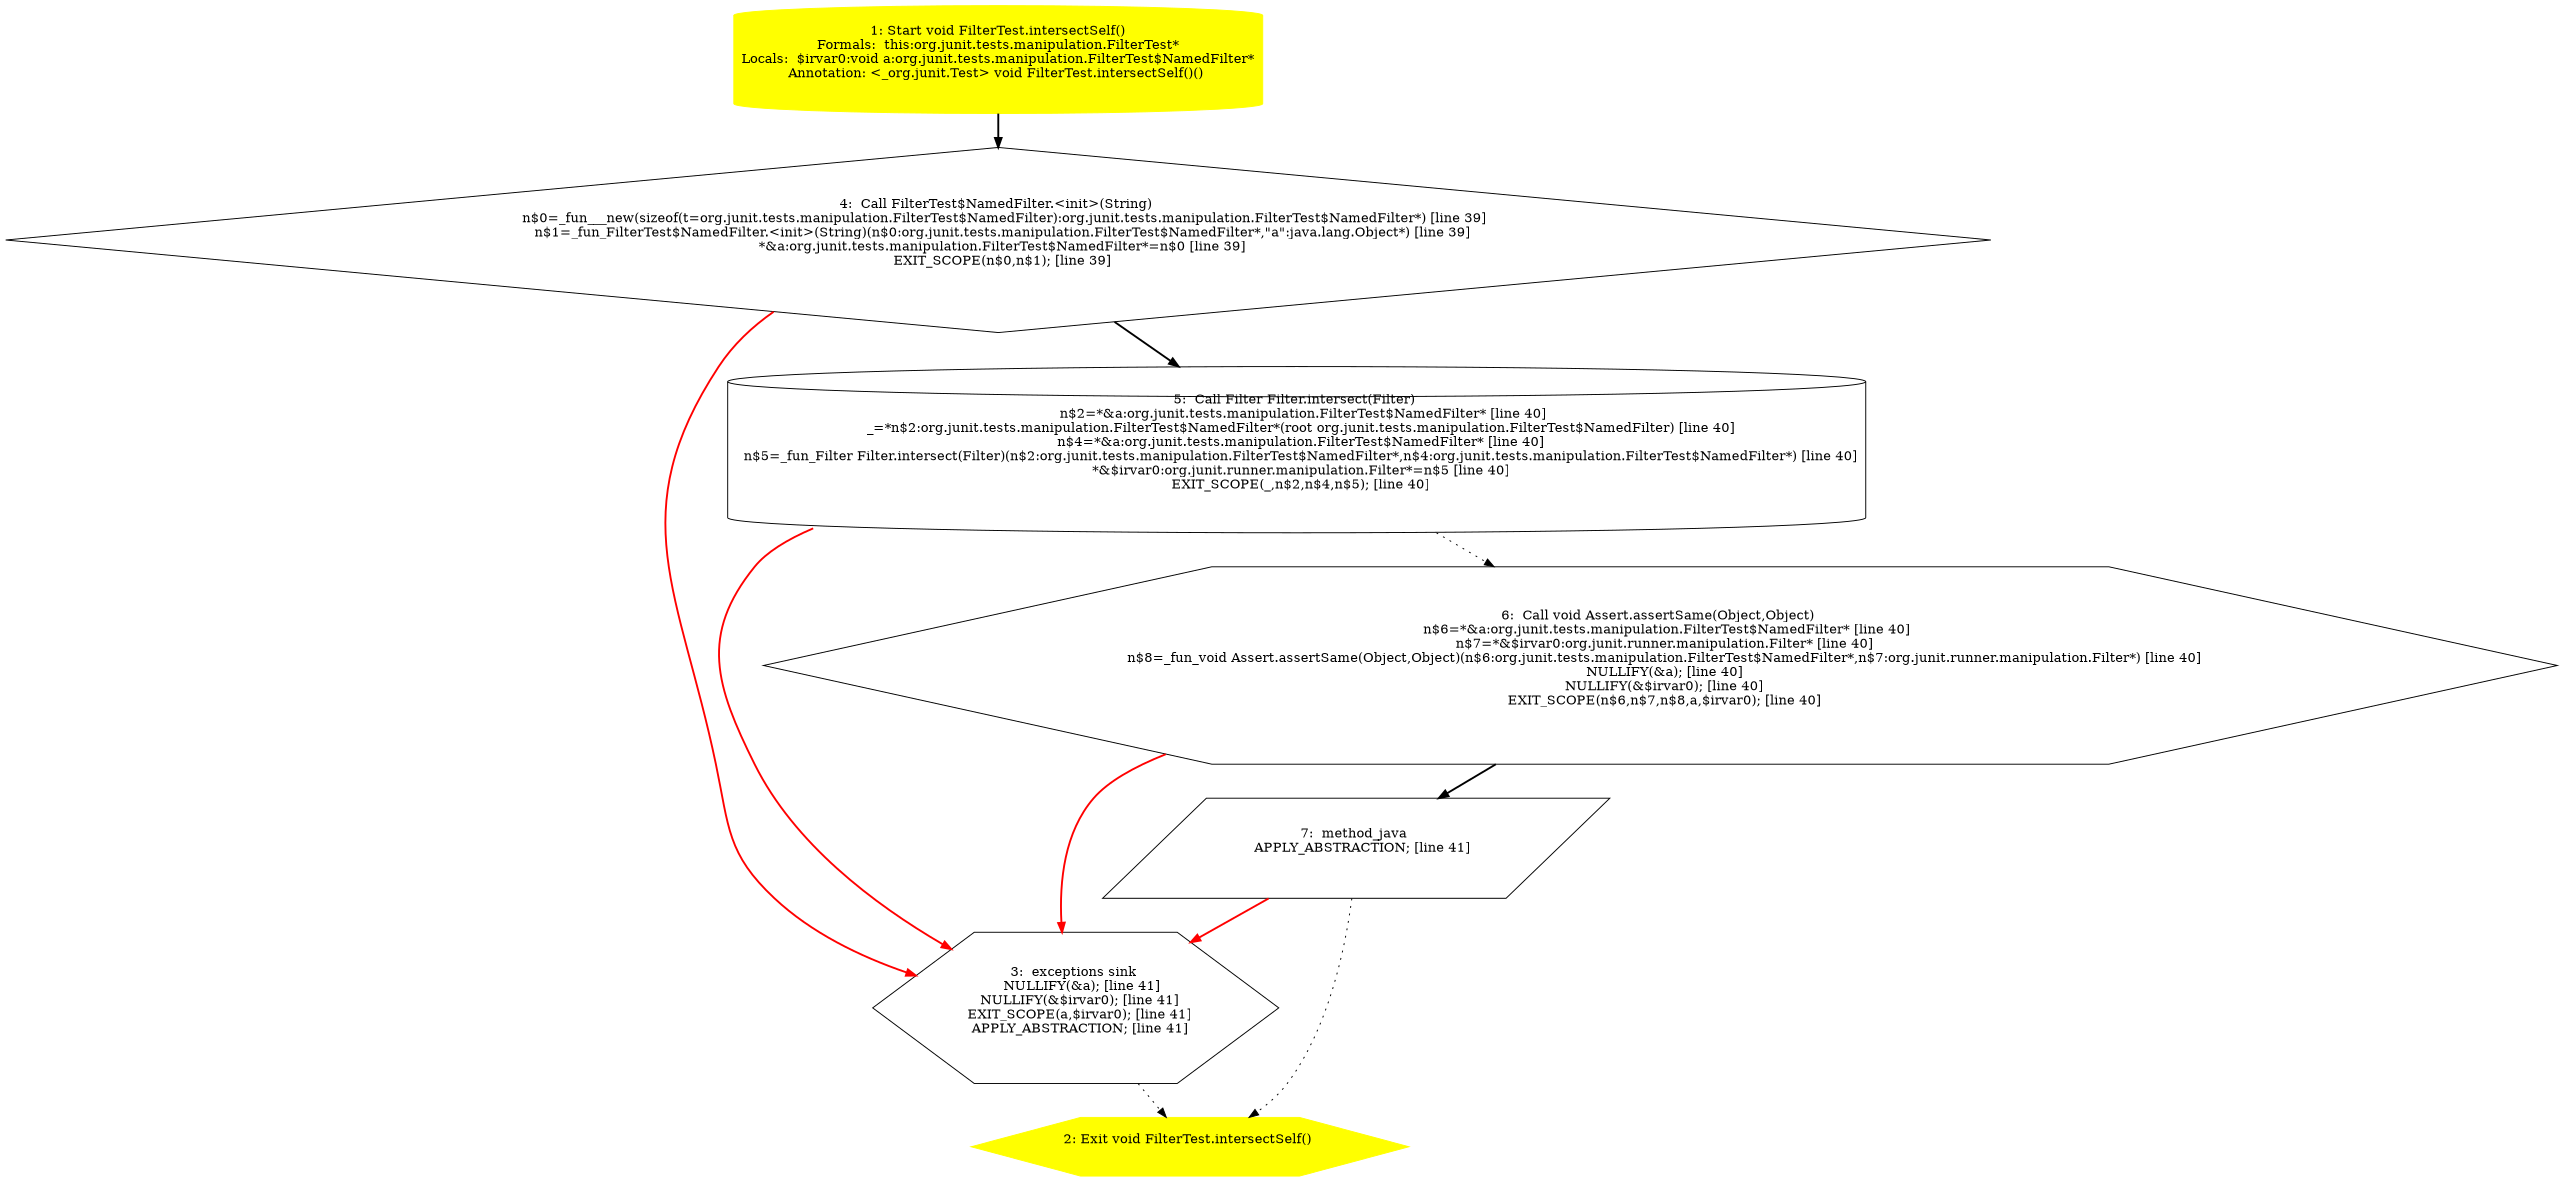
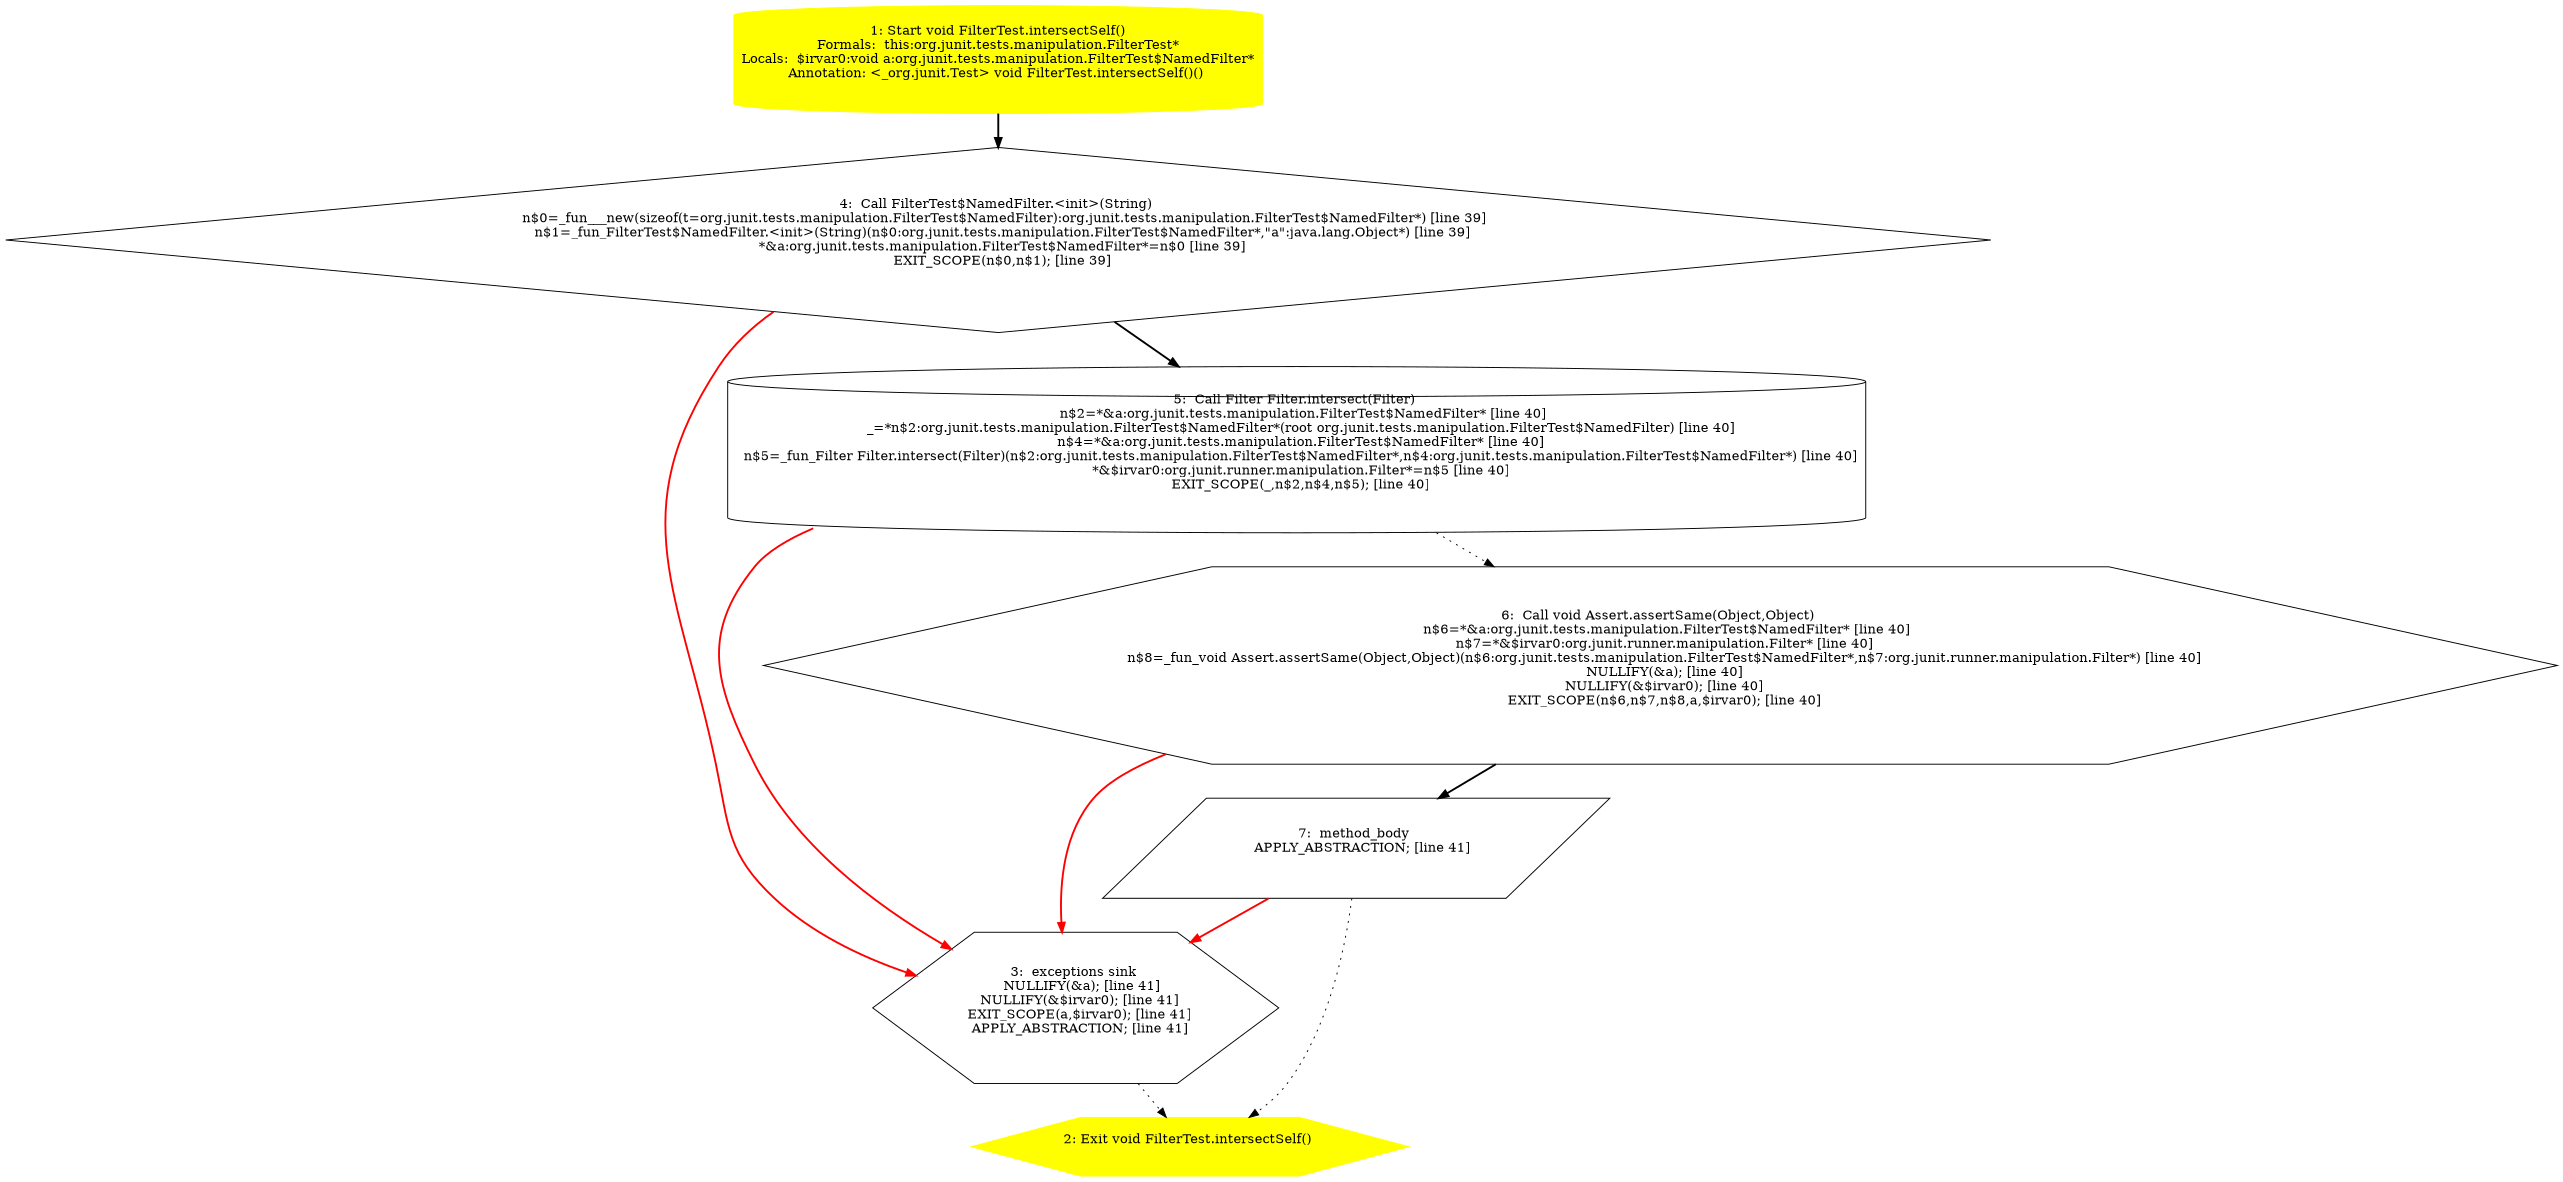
node "7:  method_java APPLY_ABSTRACTION; [line 41]": label "7:  method_java APPLY_ABSTRACTION; [line 41]" -> "7:  method_body APPLY_ABSTRACTION; [line 41]"
